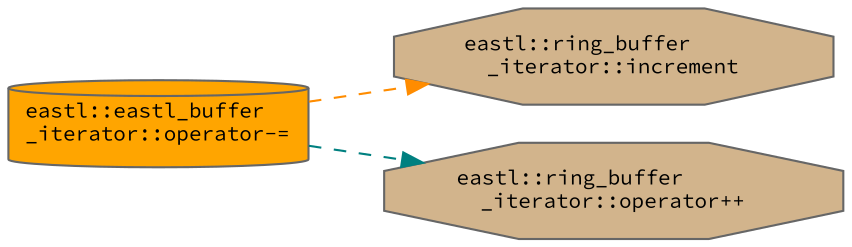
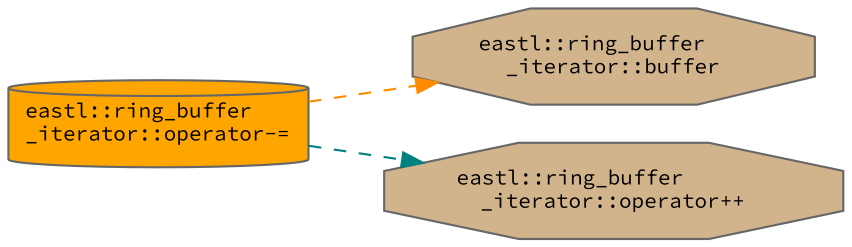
node "eastl::ring_buffer _iterator::increment": label "eastl::ring_buffer _iterator::increment" -> "eastl::ring_buffer _iterator::buffer"
node "eastl::eastl_buffer _iterator::operator-=": label "eastl::eastl_buffer _iterator::operator-=" -> "eastl::ring_buffer _iterator::operator-="
